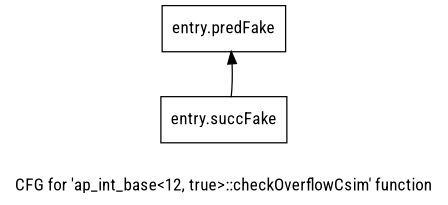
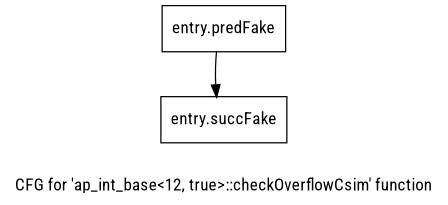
edge "entry.succFake" -> "entry.predFake": reversed
